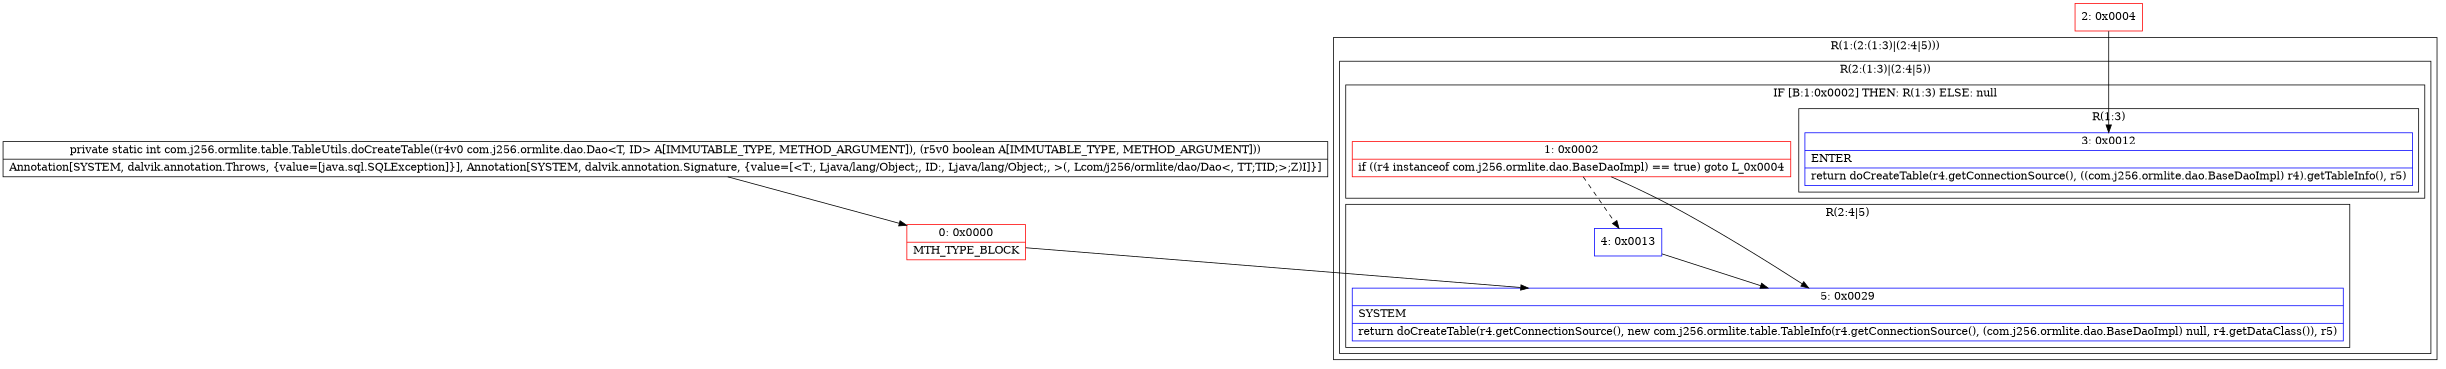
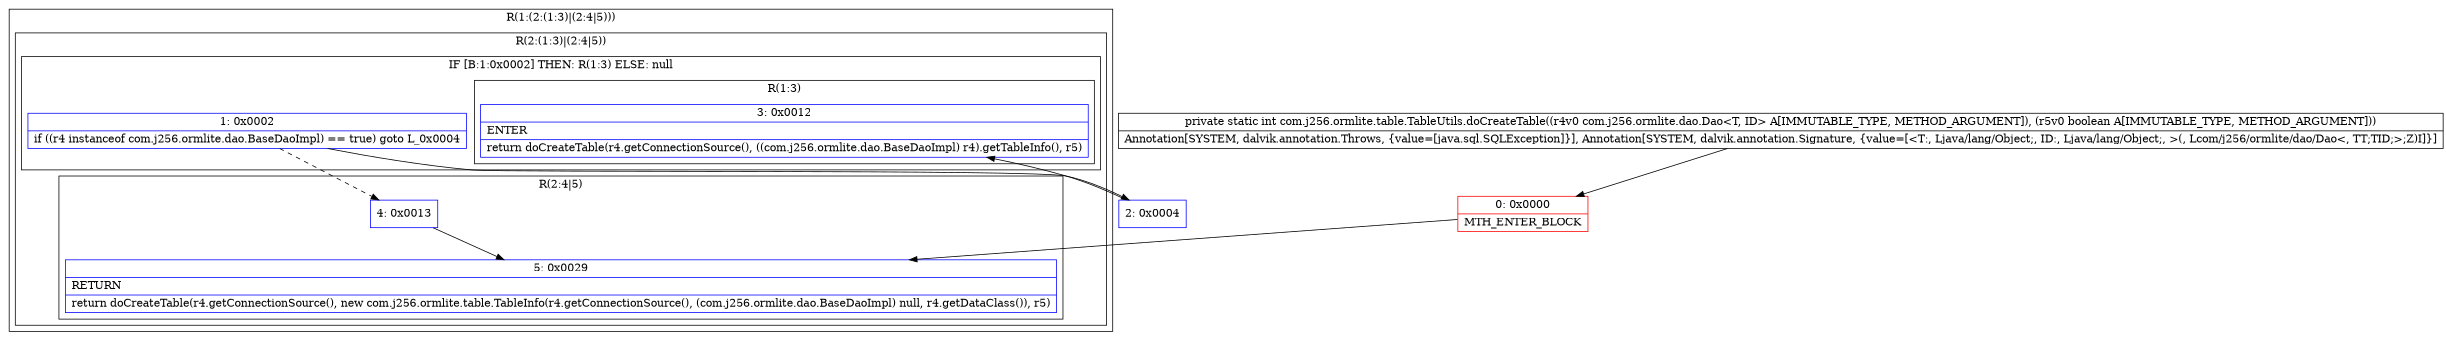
node "2: 0x0004": color red -> blue
node "1: 0x0002": color red -> blue
edge "1: 0x0002" -> "5: 0x0029": now "1: 0x0002" -> "2: 0x0004"
node "0: 0x0000": text "MTH_TYPE_BLOCK" -> "MTH_ENTER_BLOCK"
node "5: 0x0029": text "SYSTEM" -> "RETURN"
